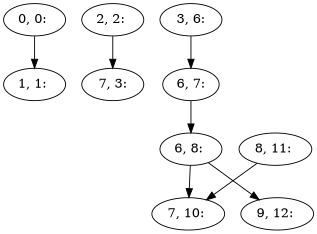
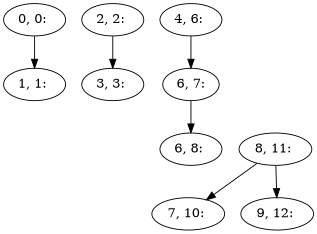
node "3, 6:": label "3, 6:" -> "4, 6:"
node "7, 3:": label "7, 3:" -> "3, 3:"
edge "6, 8:" -> "7, 10:": removed
edge "6, 8:" -> "9, 12:": now "8, 11:" -> "9, 12:"
